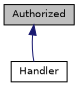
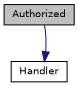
edge "Handler" -> "Authorized": reversed
